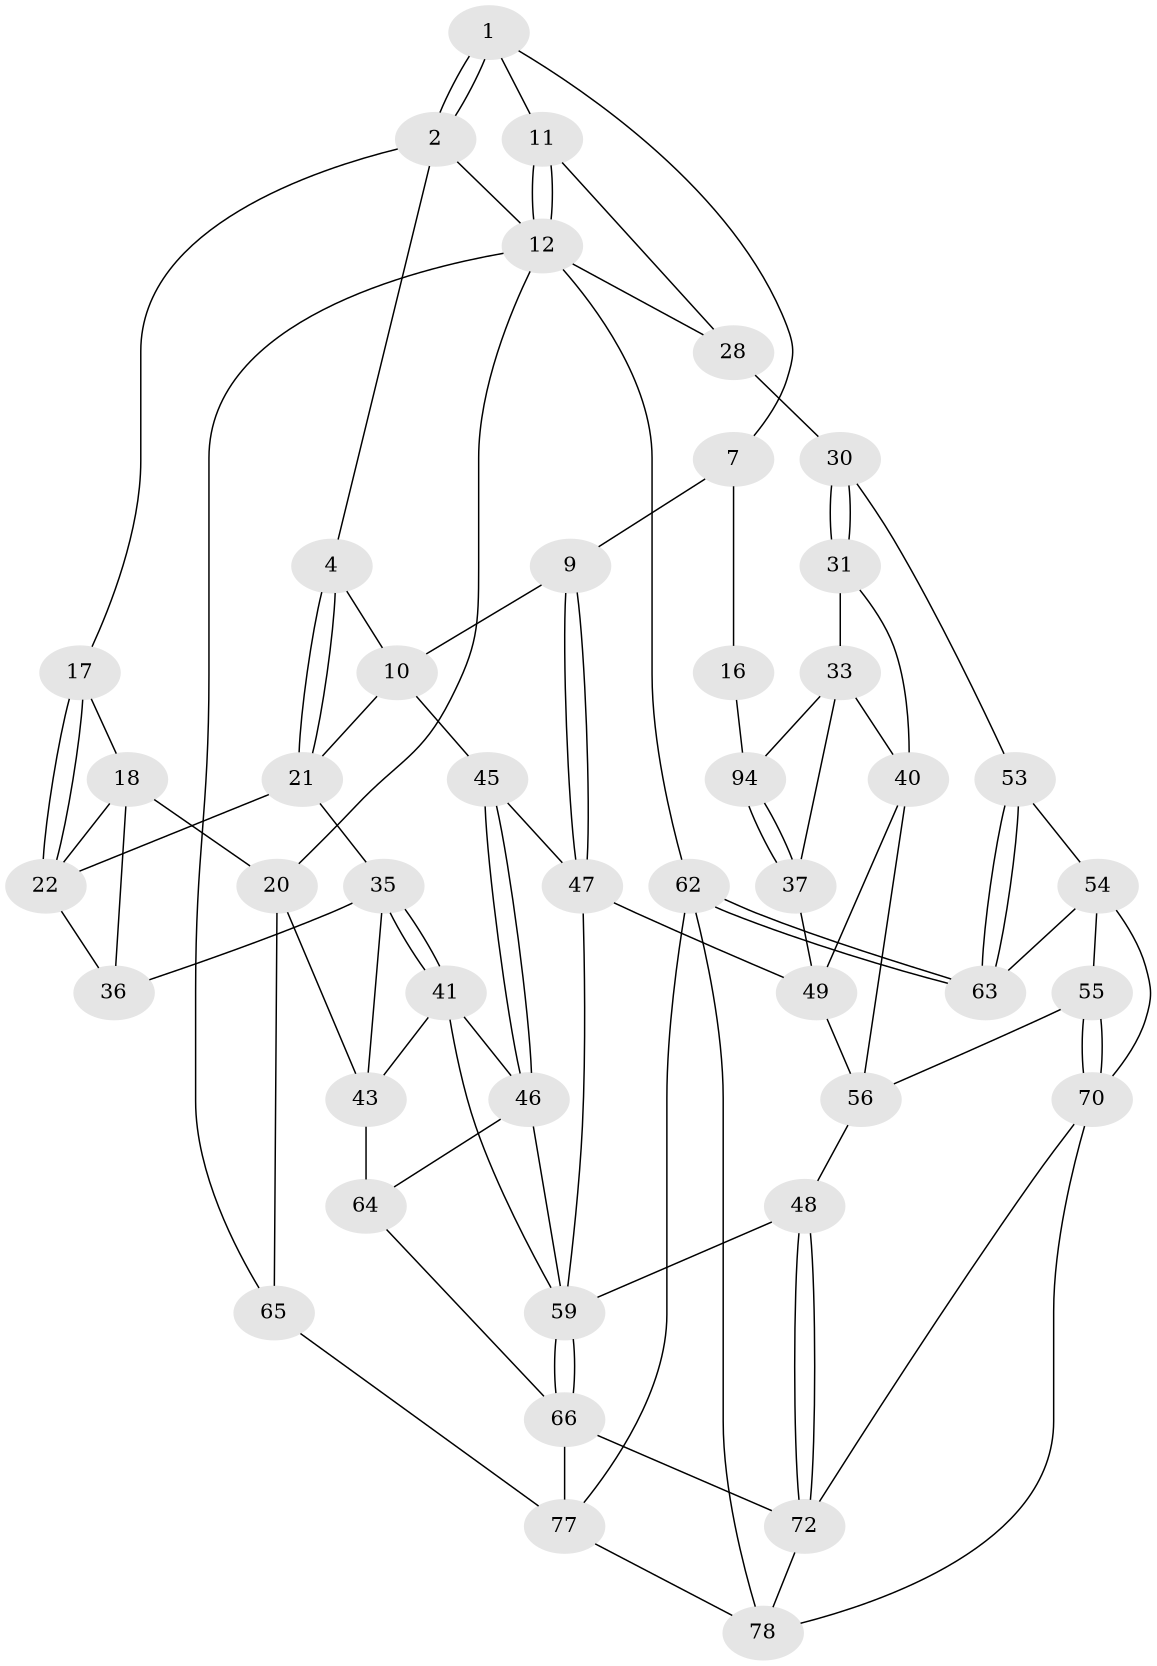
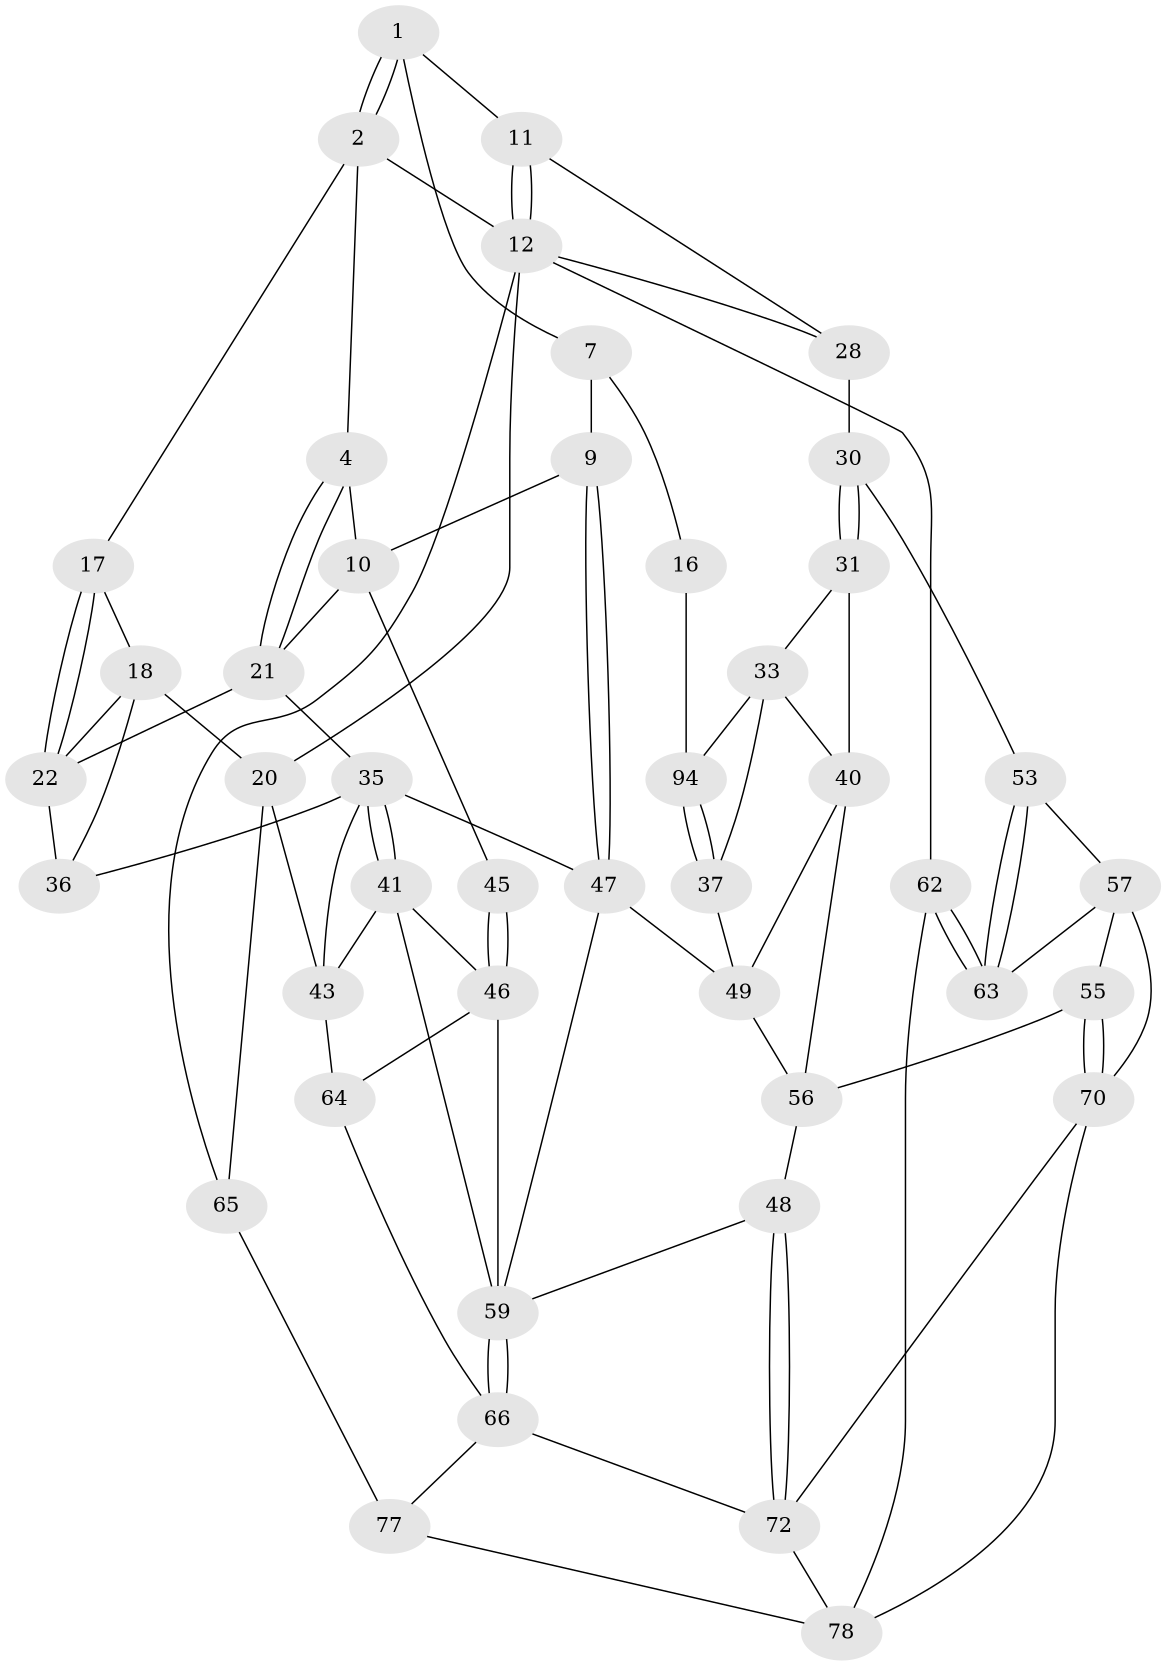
edge "45" -- "47": now "35" -- "47"
node "54": label "54" -> "57"
edge "62" -- "77": removed
